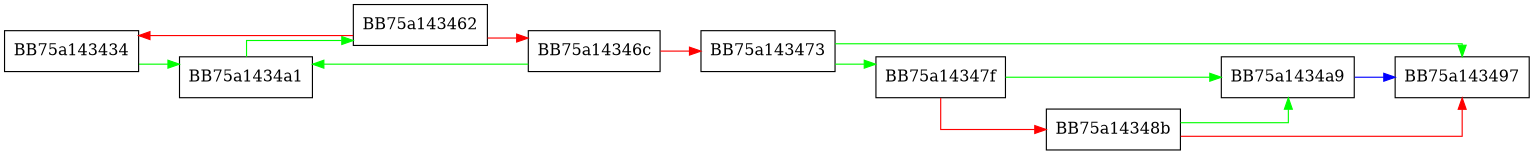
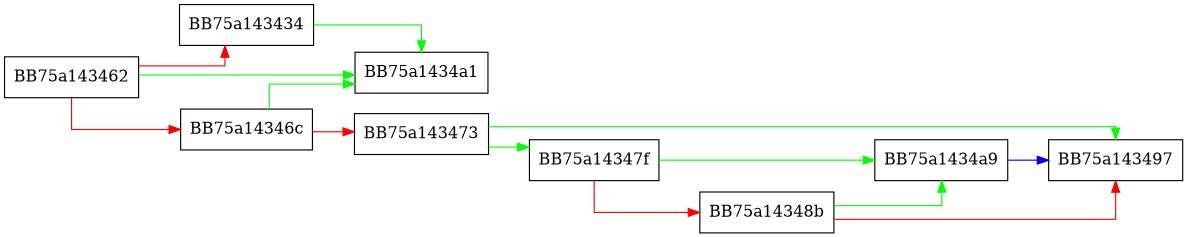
edge "BB75a1434a1" -> "BB75a143462": reversed
